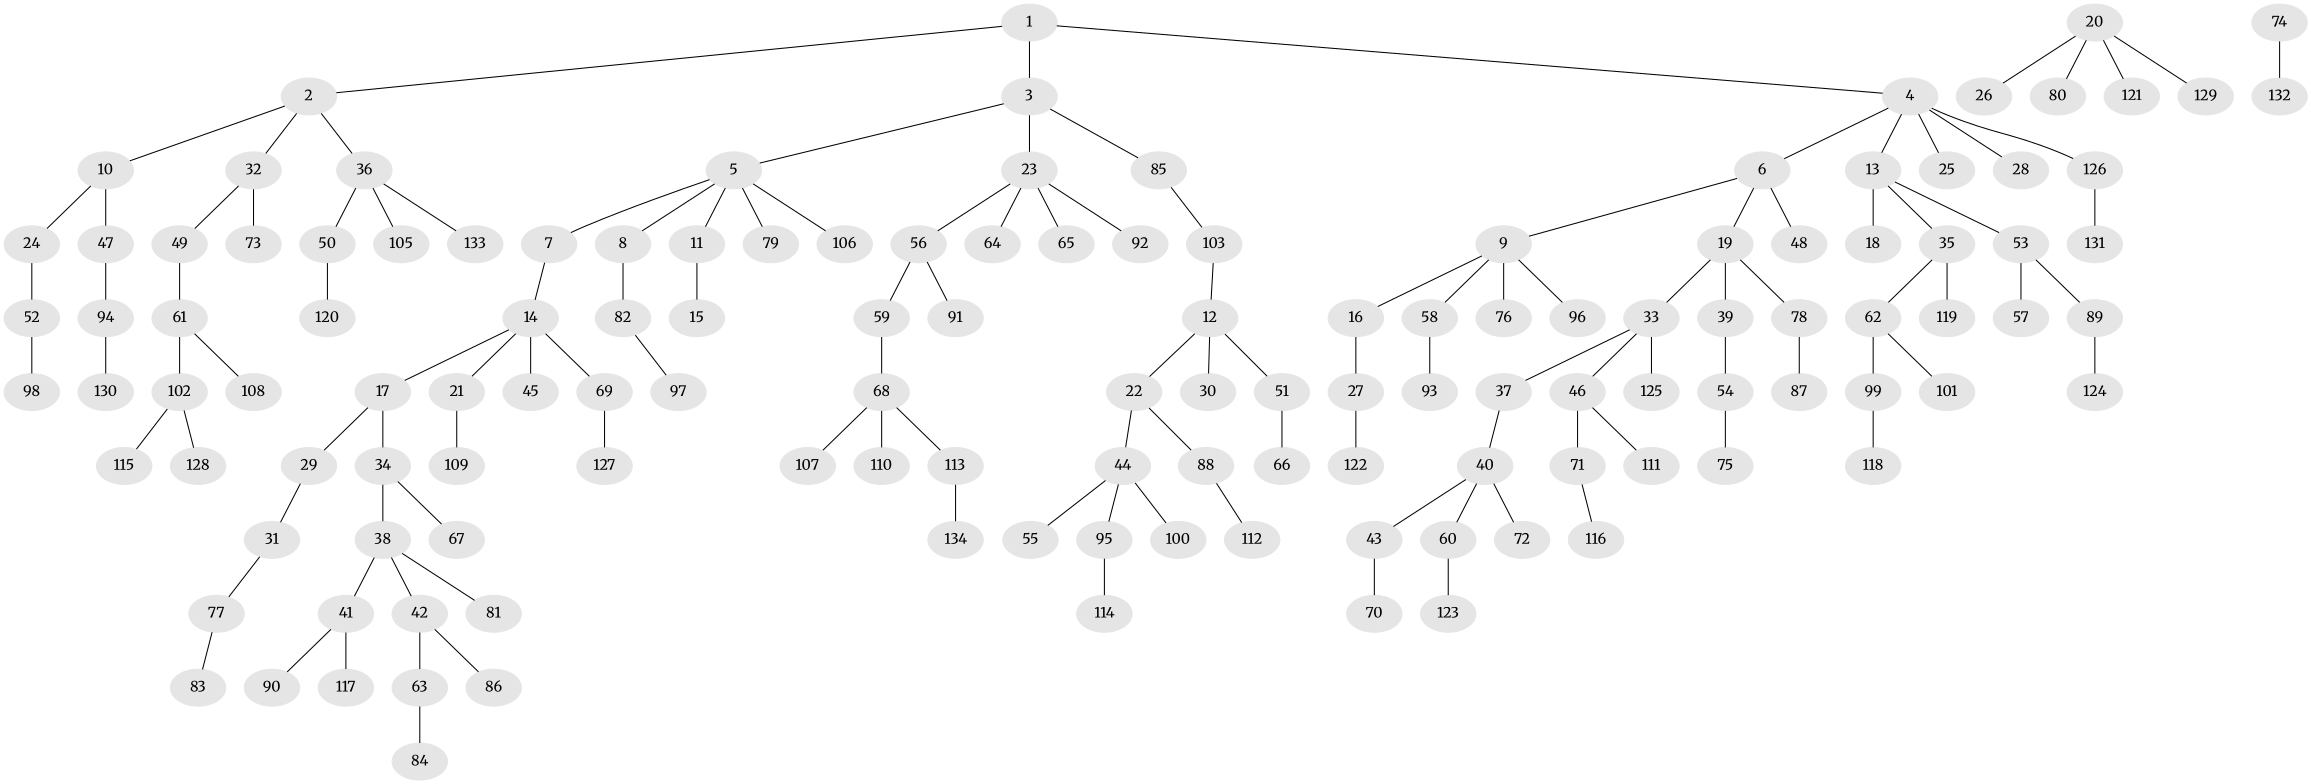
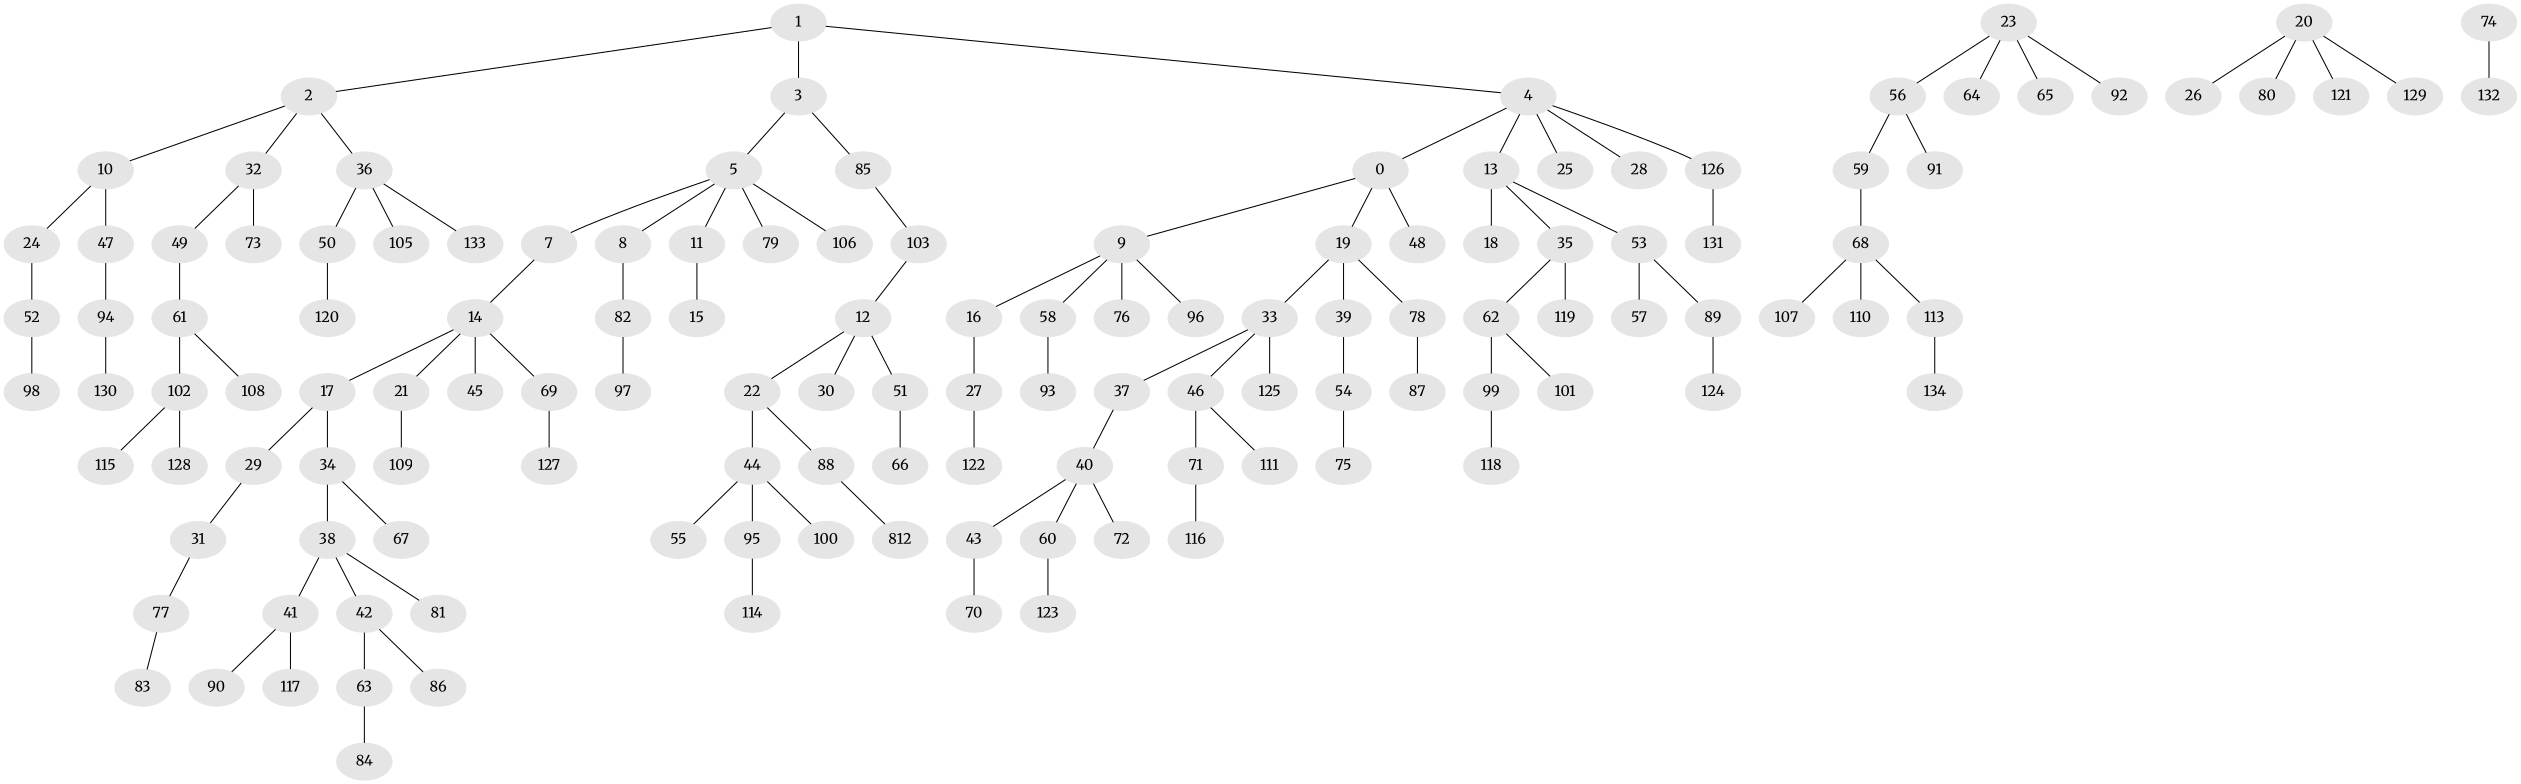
edge "3" -- "23": removed
node "6": label "6" -> "0"
node "112": label "112" -> "812"
